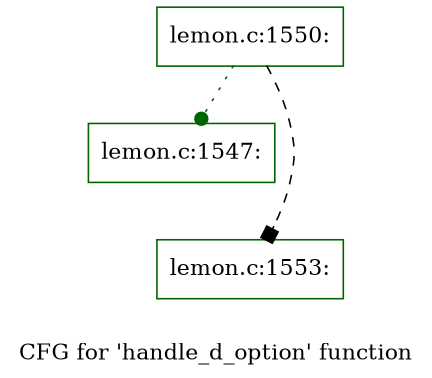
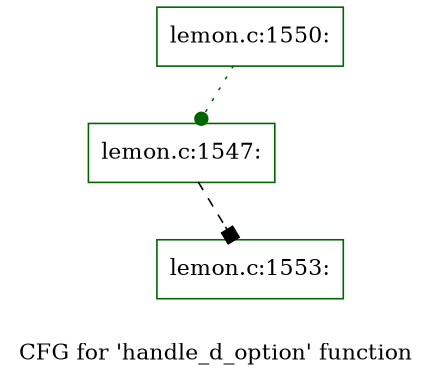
edge "lemon.c:1550:" -> "lemon.c:1553:": now "lemon.c:1547:" -> "lemon.c:1553:"
